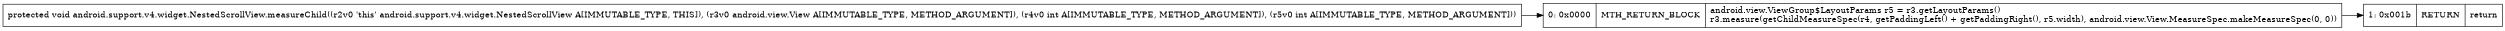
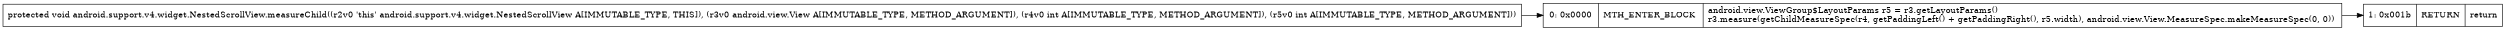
node "0: 0x0000": text "MTH_RETURN_BLOCK" -> "MTH_ENTER_BLOCK"
